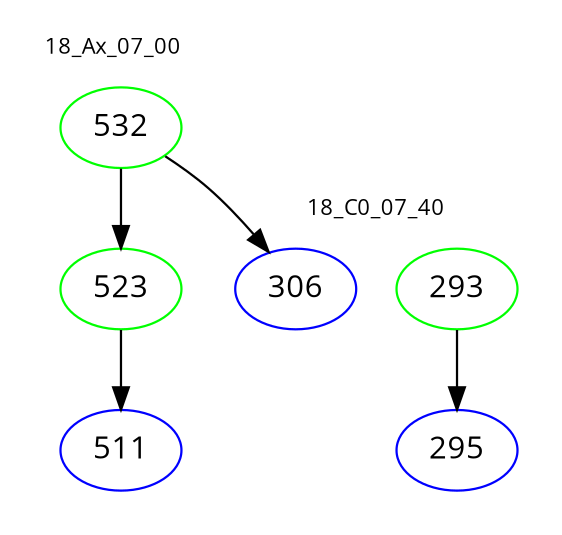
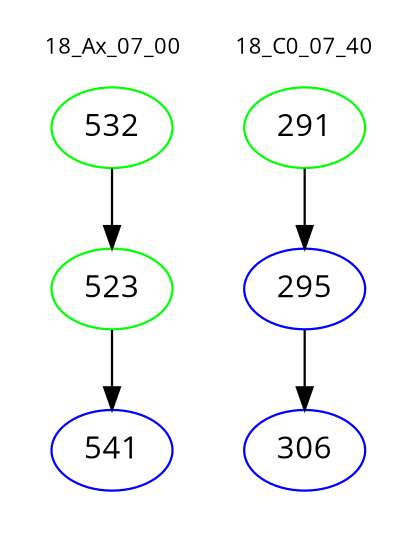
edge "532" -> "306": now "295" -> "306"
node "293": label "293" -> "291"
node "511": label "511" -> "541"
